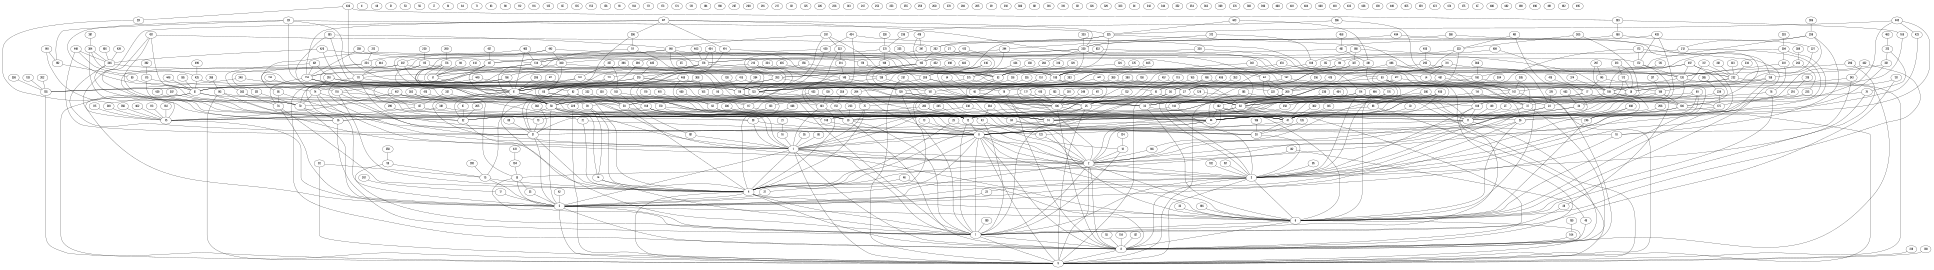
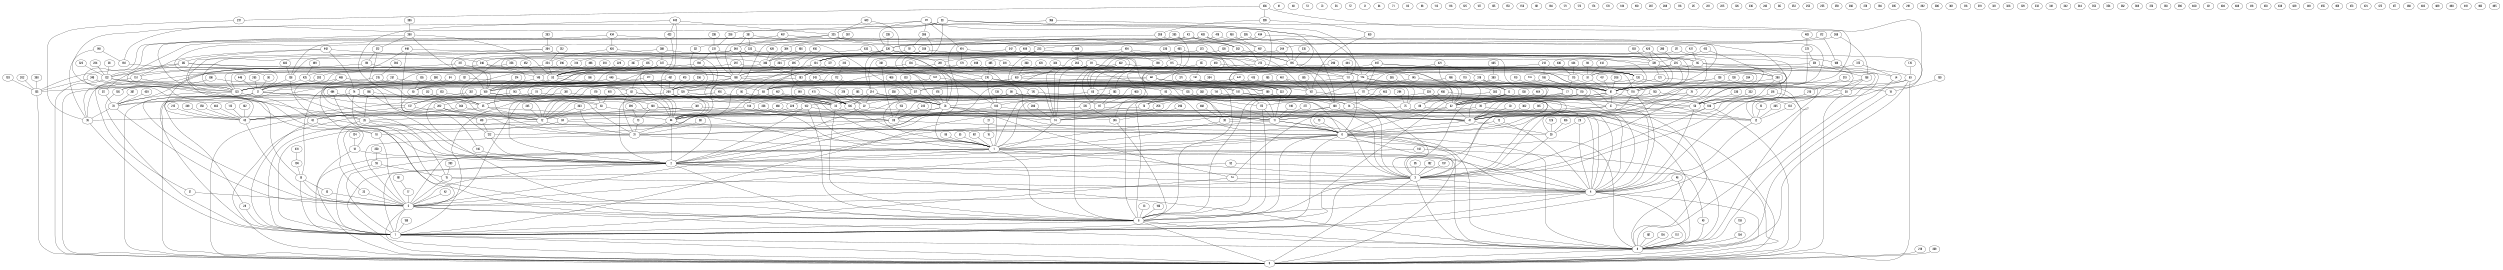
edge "143" -- "9": removed
